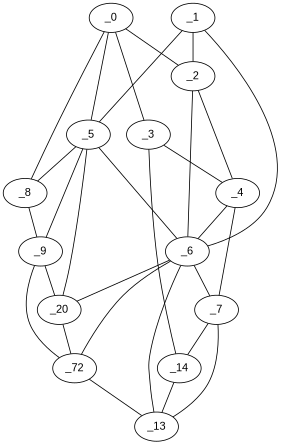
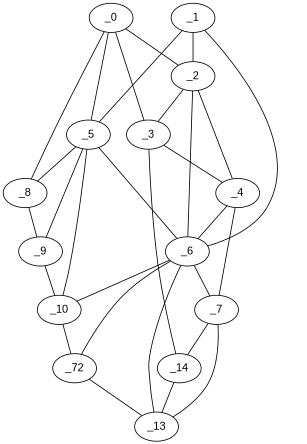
edge "_2" -- "_3": added
node "_20": label "_20" -> "_10"
edge "_9" -- "_72": removed
